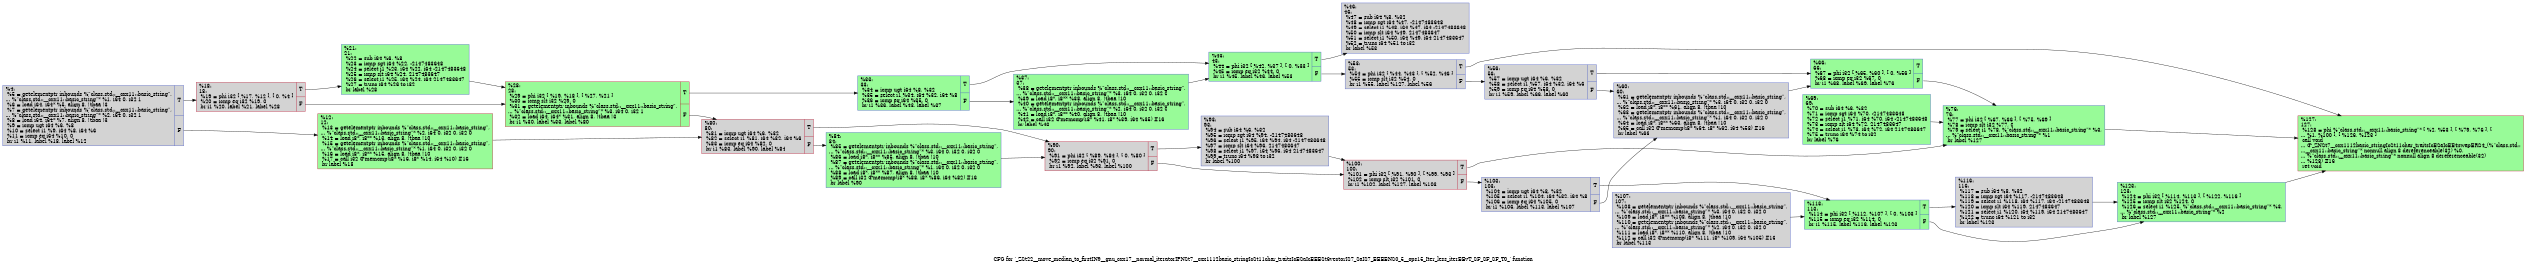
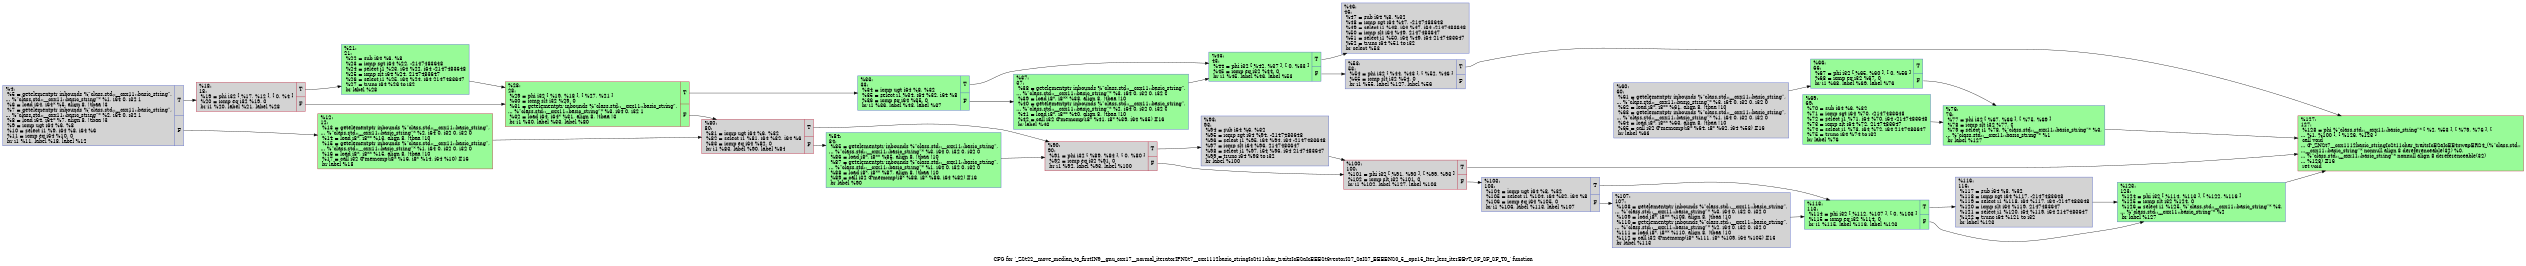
node "%46:": text "br label %53" -> "br select %53"
node "%56:": removed
edge "%100:" -> "%76:": now "%100:" -> "%127:"
edge "%103:" -> "%60:": now "%103:" -> "%107:"
